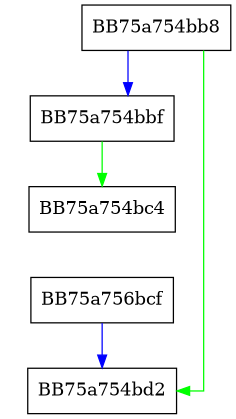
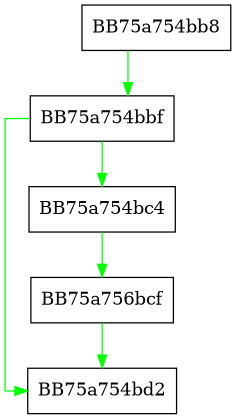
edge "BB75a754bb8" -> "BB75a754bbf": color blue -> green
edge "BB75a754bb8" -> "BB75a754bd2": now "BB75a754bbf" -> "BB75a754bd2"
edge "BB75a754bc4" -> "BB75a756bcf": added
edge "BB75a756bcf" -> "BB75a754bd2": color blue -> green
